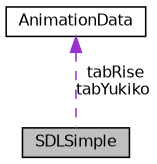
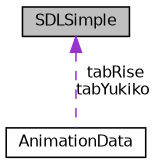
edge "SDLSimple" -> "AnimationData": reversed
